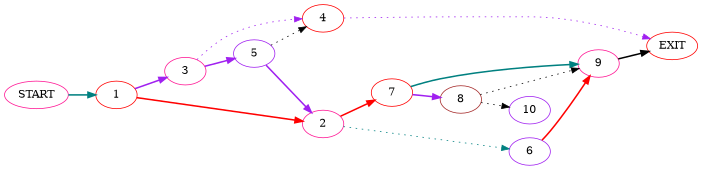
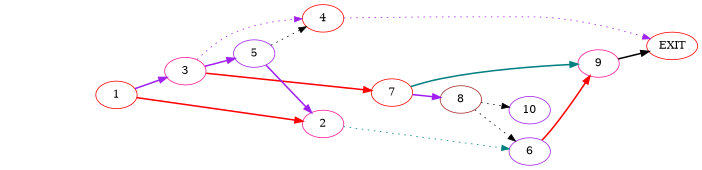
edge "8" -> "9": now "8" -> "6"
node "START": removed
edge "2" -> "7": now "3" -> "7"
